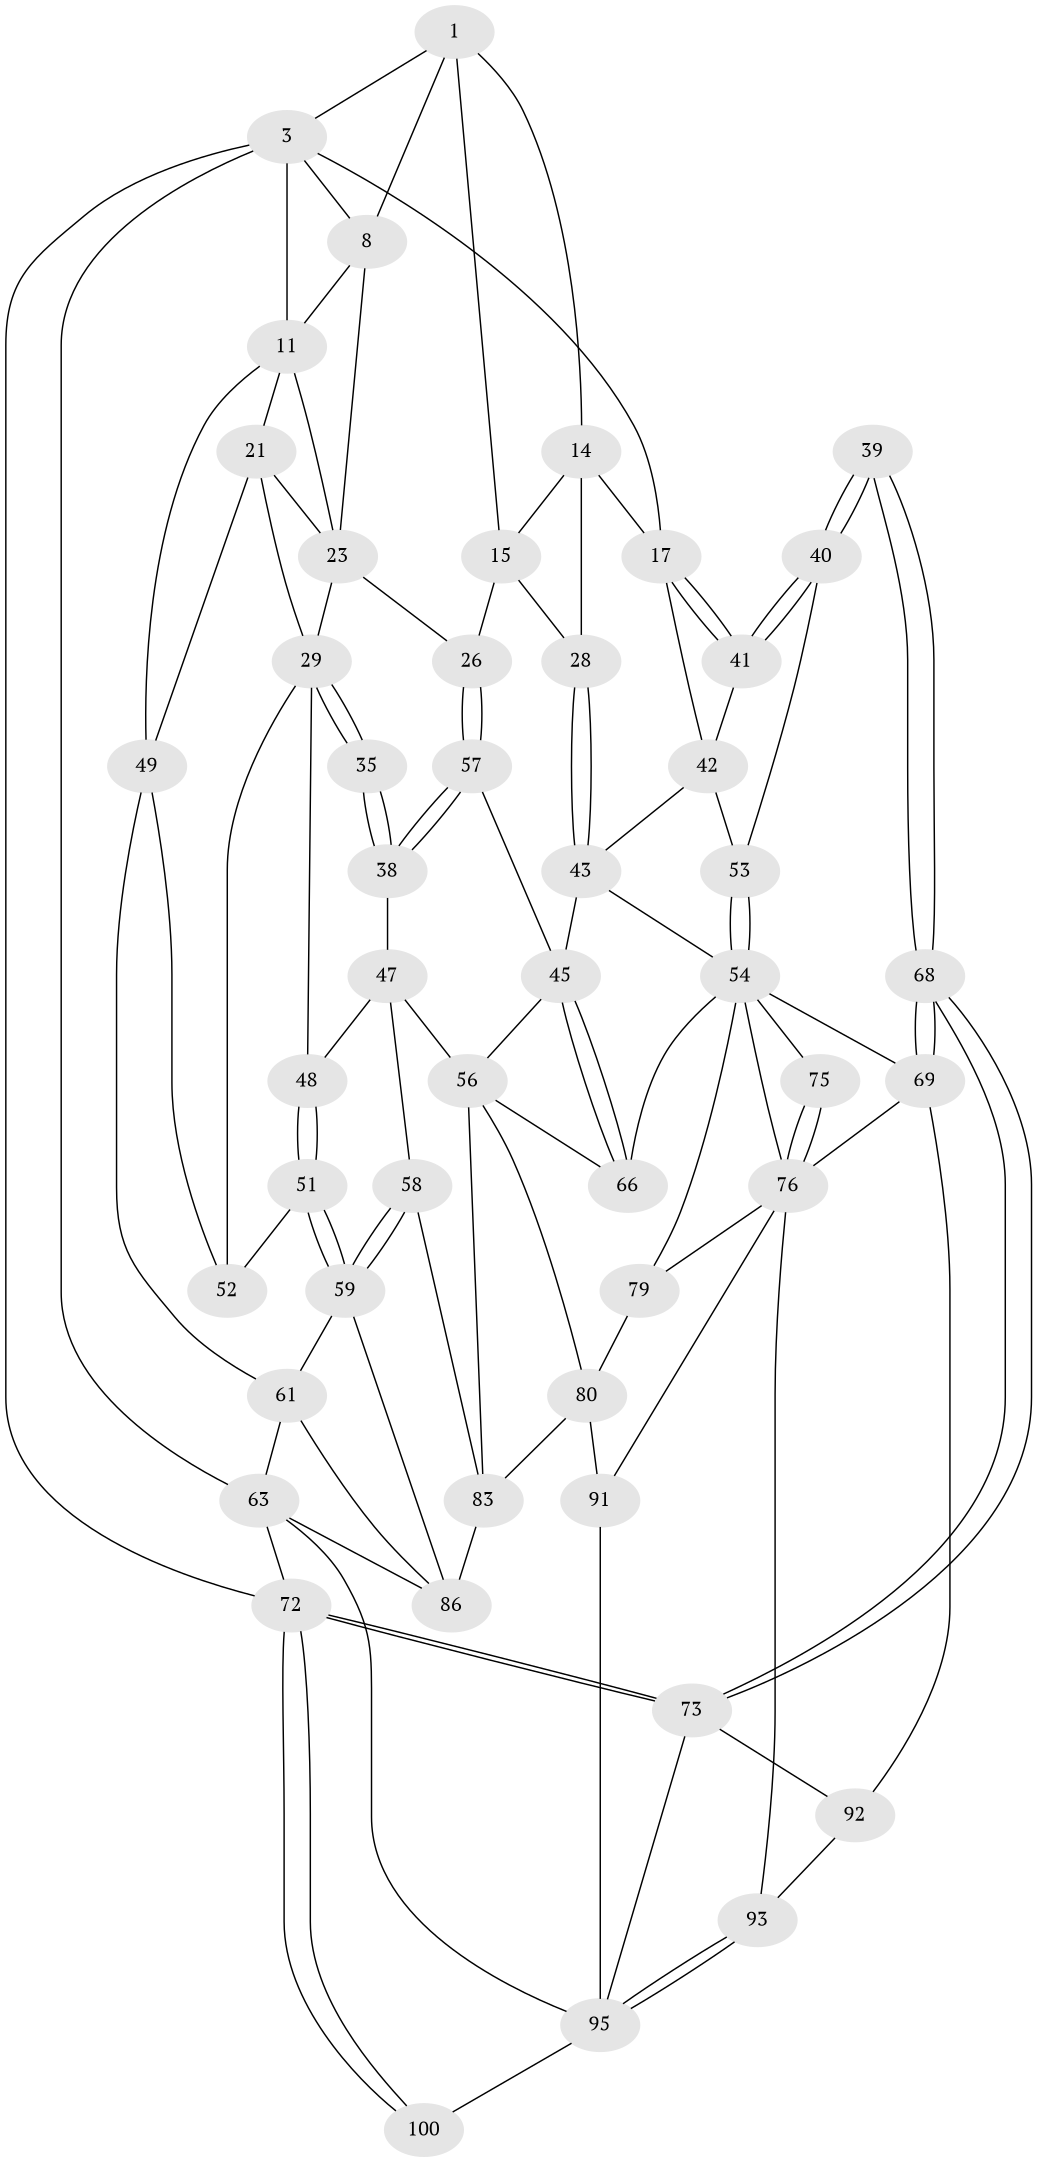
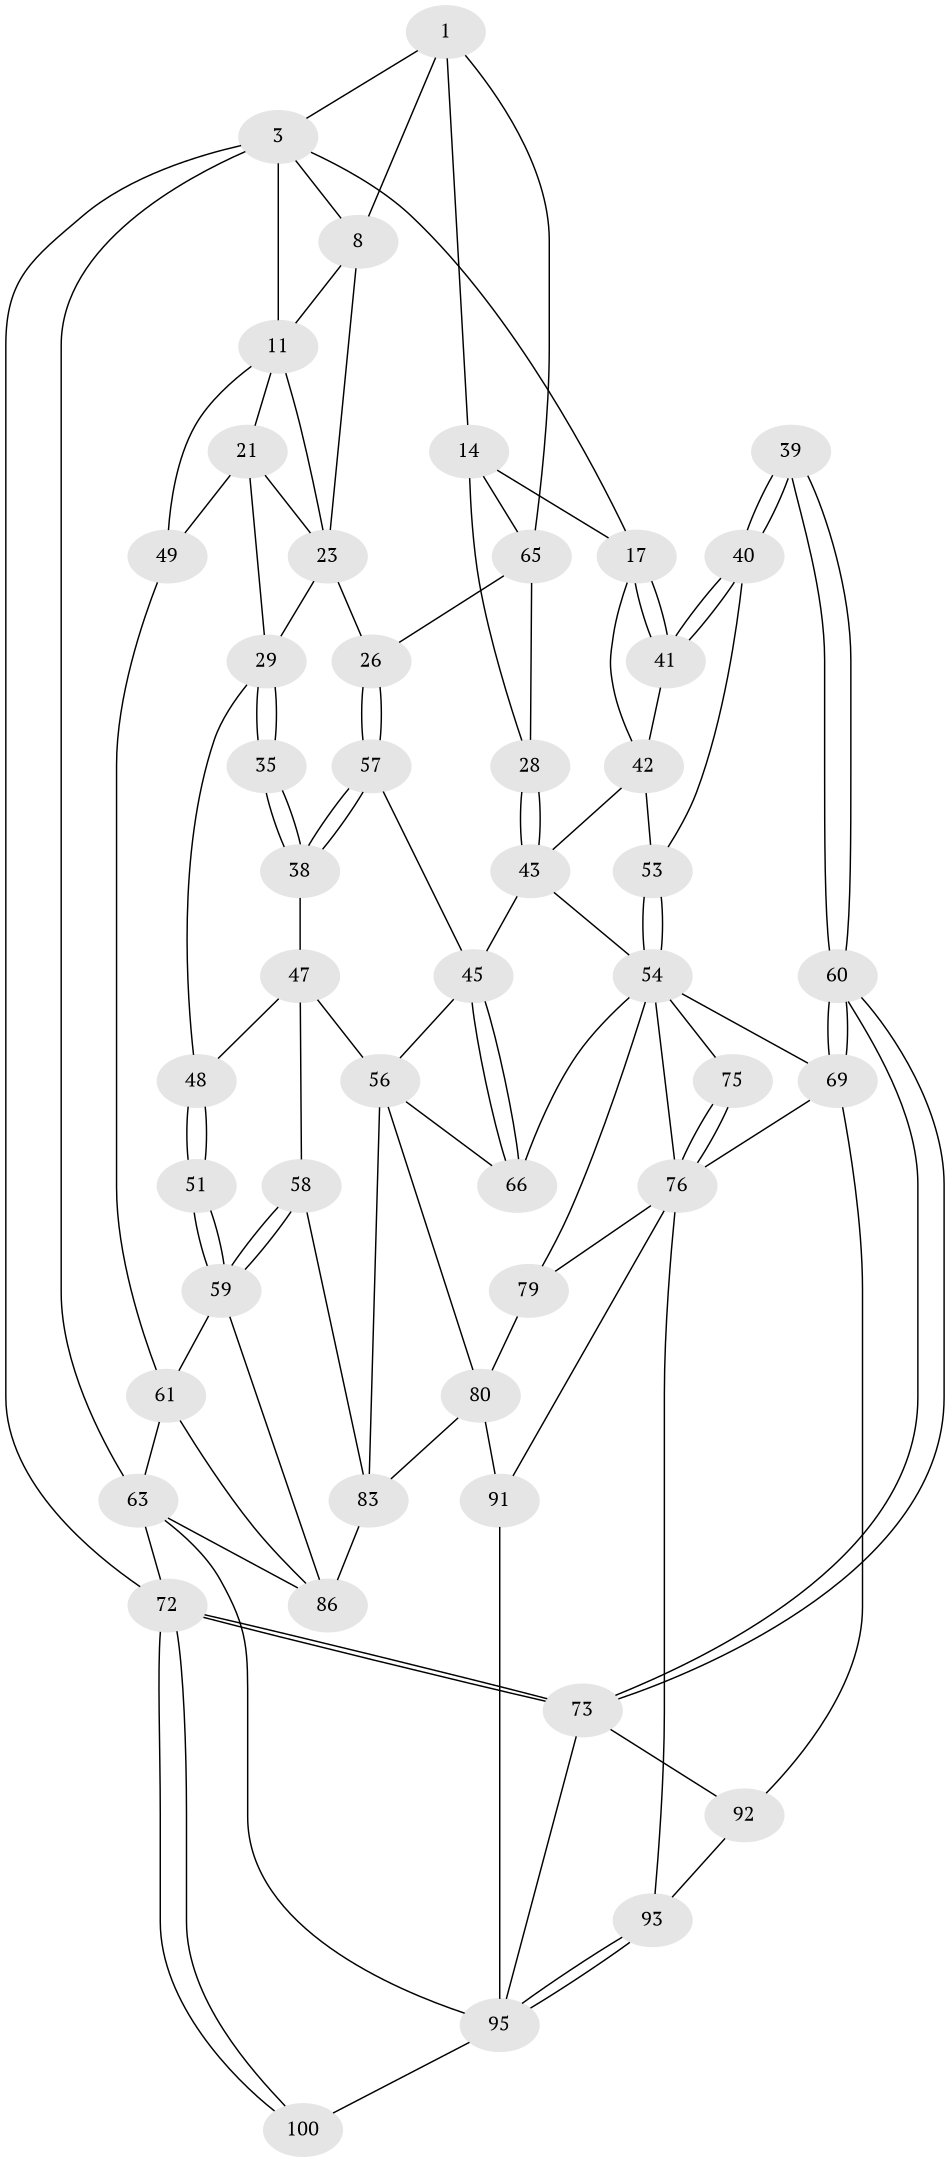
node "15": label "15" -> "65"
node "68": label "68" -> "60"
node "52": removed
